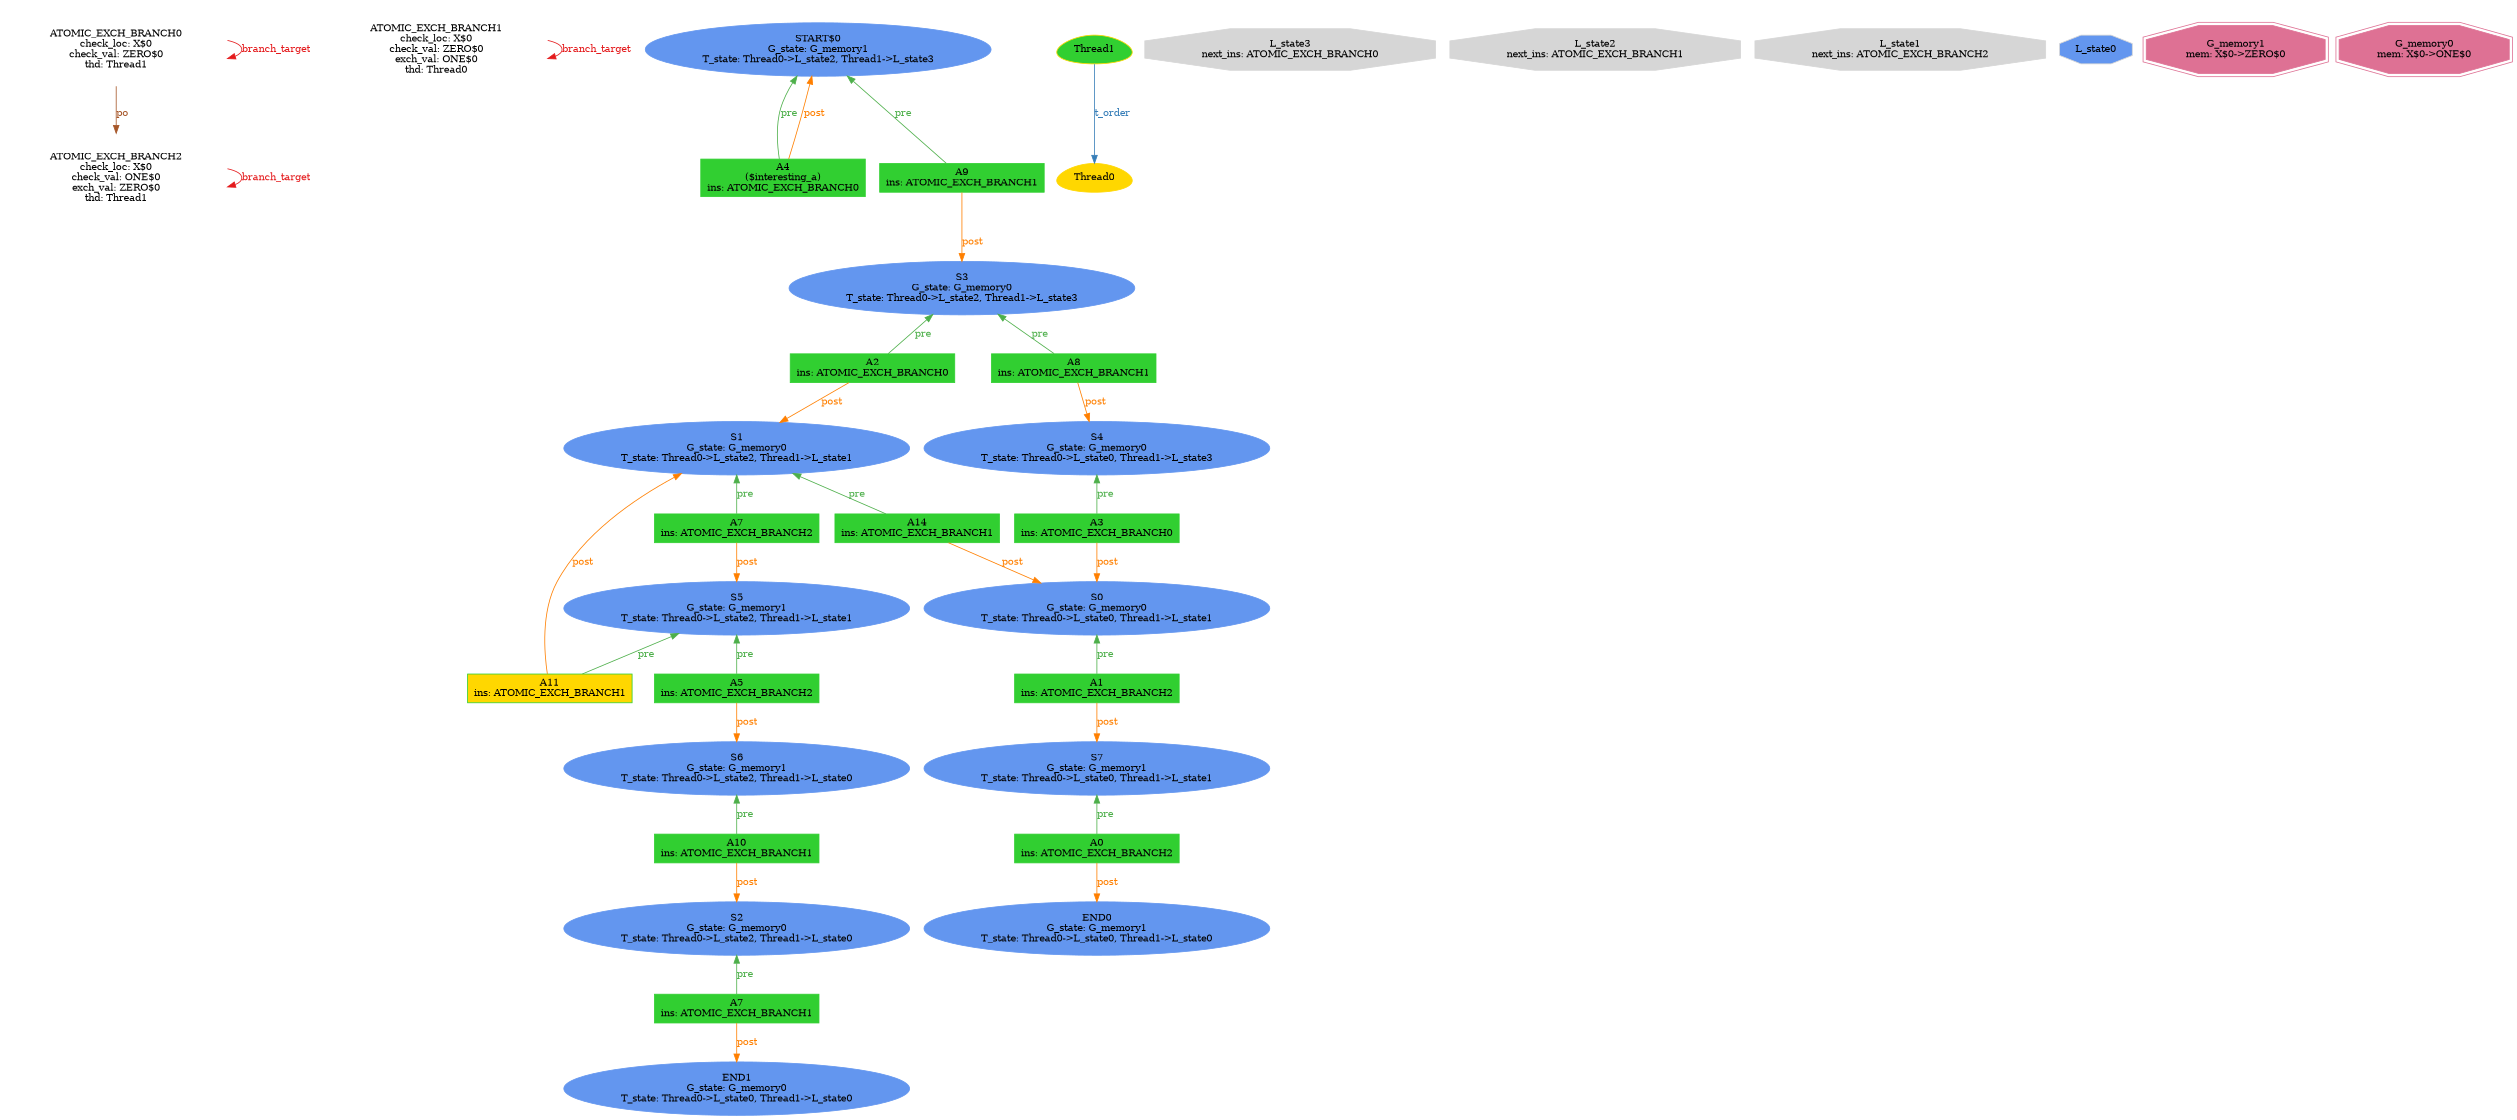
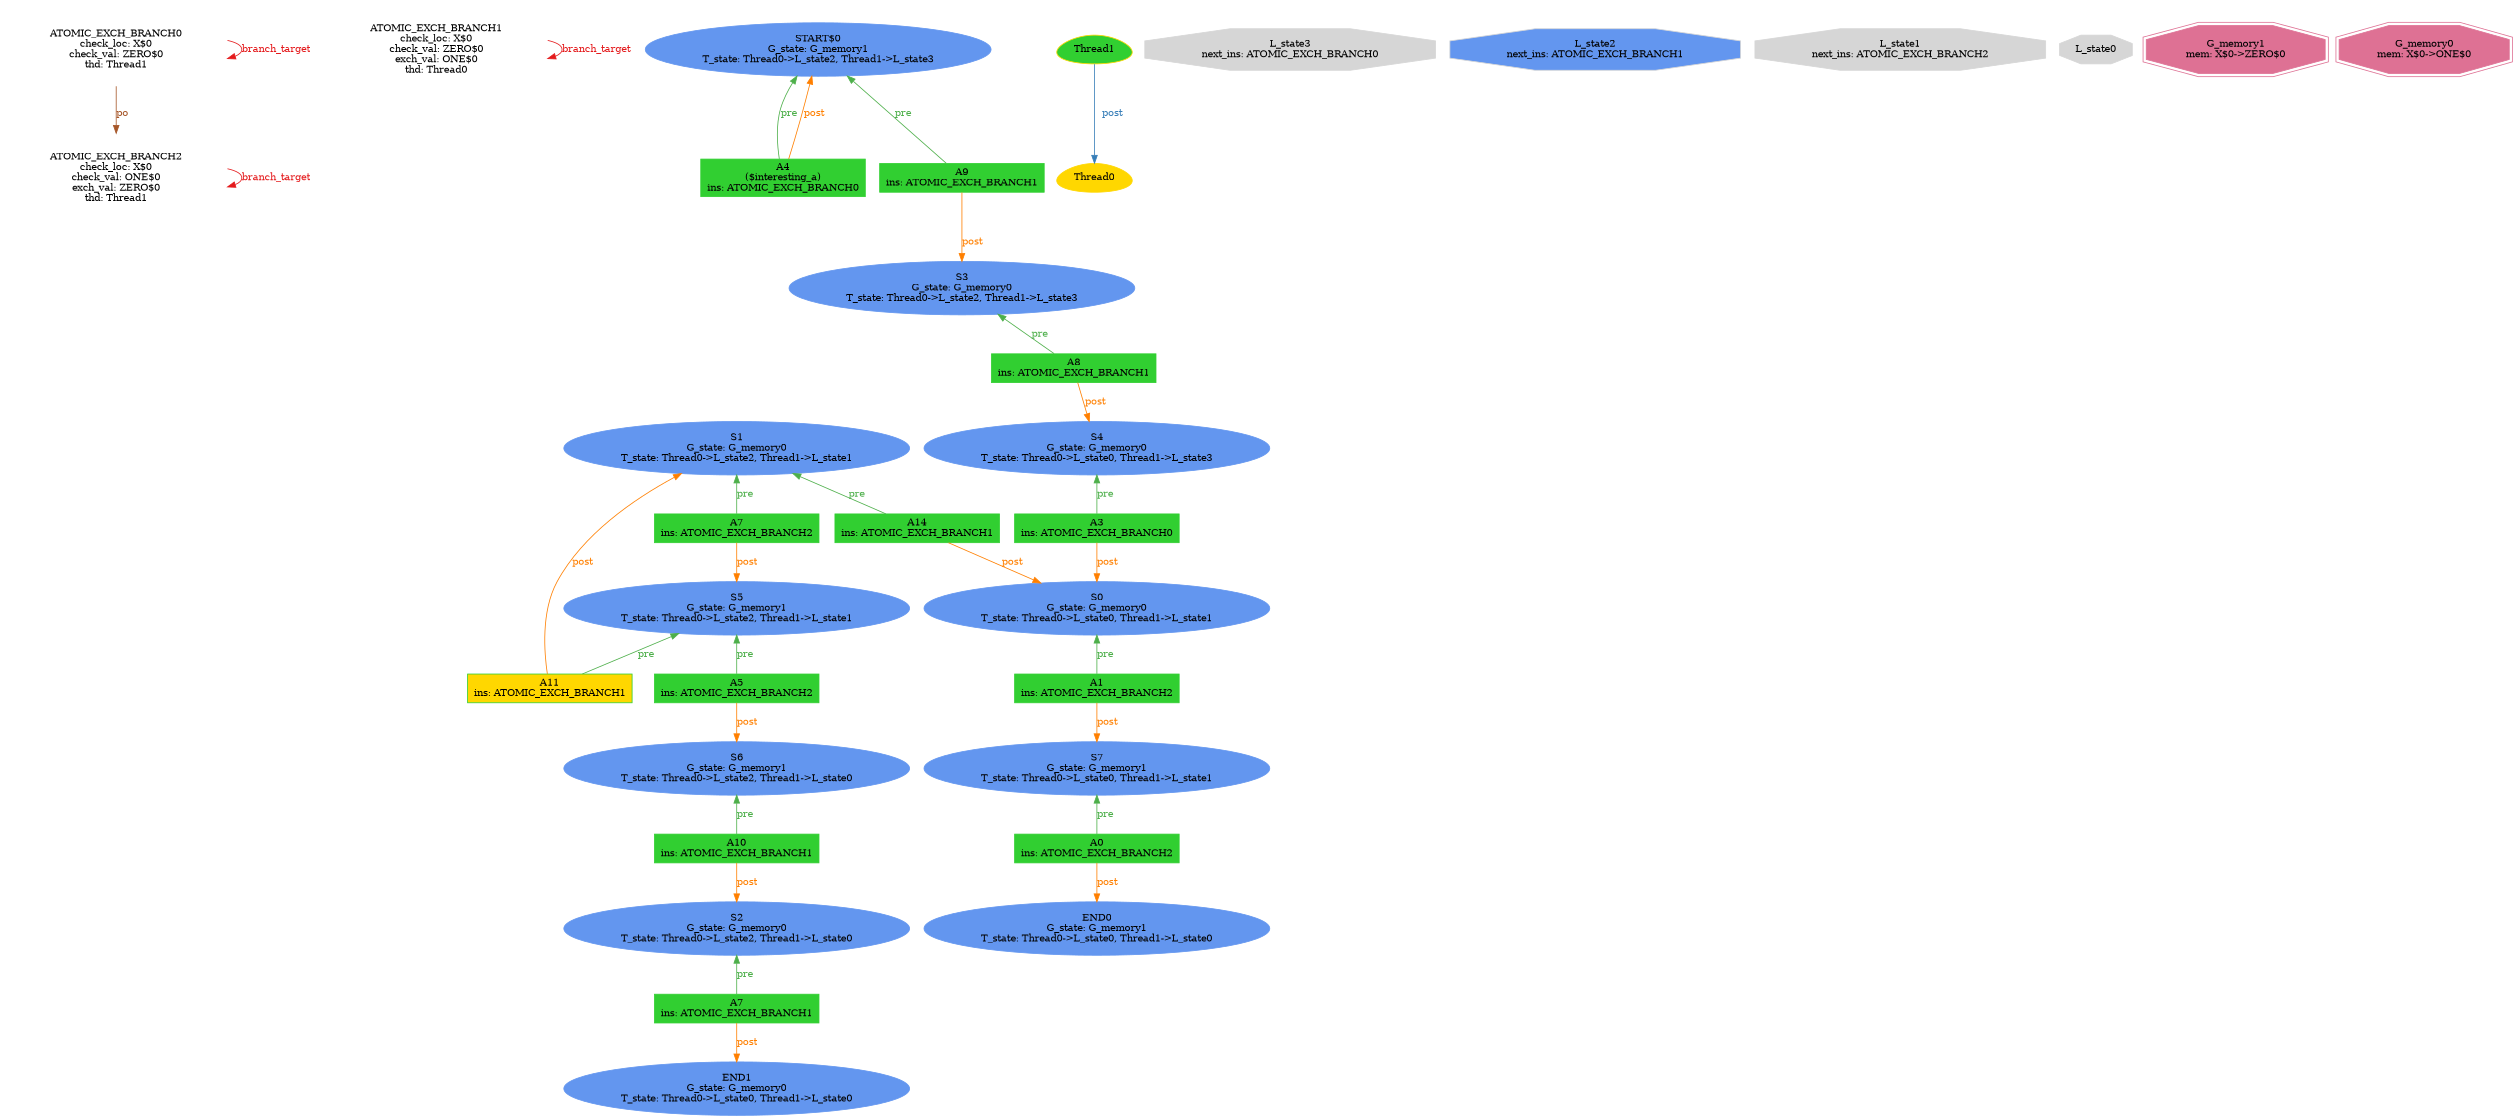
node "L_state2 next_ins: ATOMIC_EXCH_BRANCH1": fillcolor #d6d6d6 -> #6396ef
node "L_state0": fillcolor #6396ef -> #d6d6d6
edge "Thread1" -> "Thread0": label "t_order" -> "post"
node "A2 ins: ATOMIC_EXCH_BRANCH0": removed
